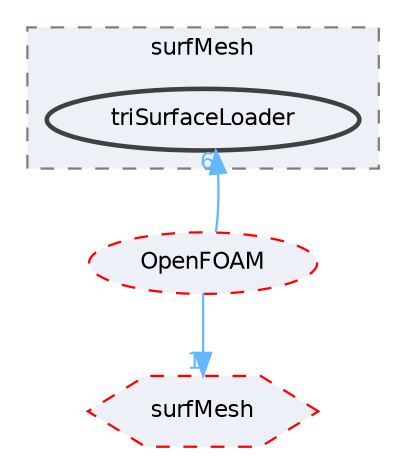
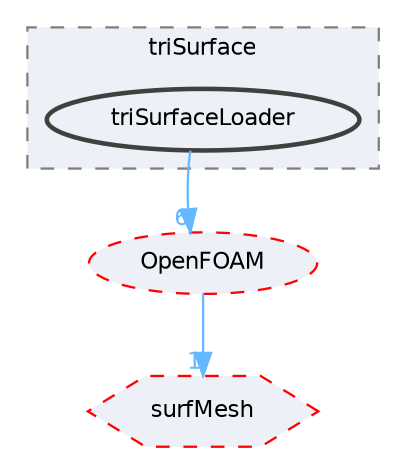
cluster "surfMesh": label "surfMesh" -> "triSurface"
edge "OpenFOAM" -> "triSurfaceLoader": reversed
